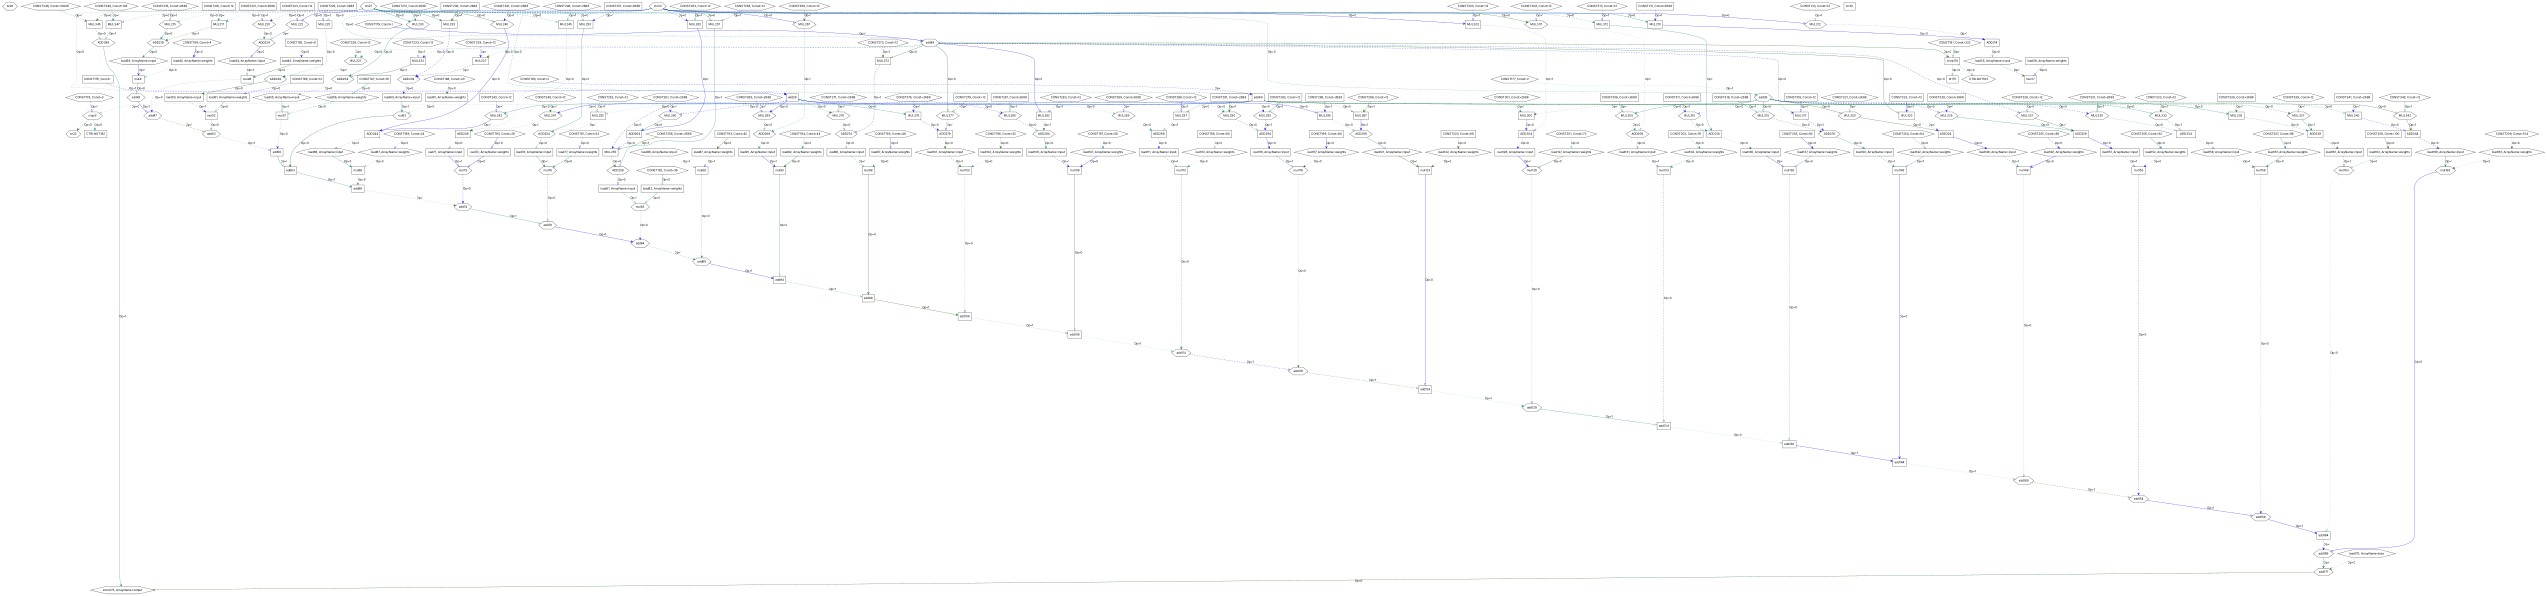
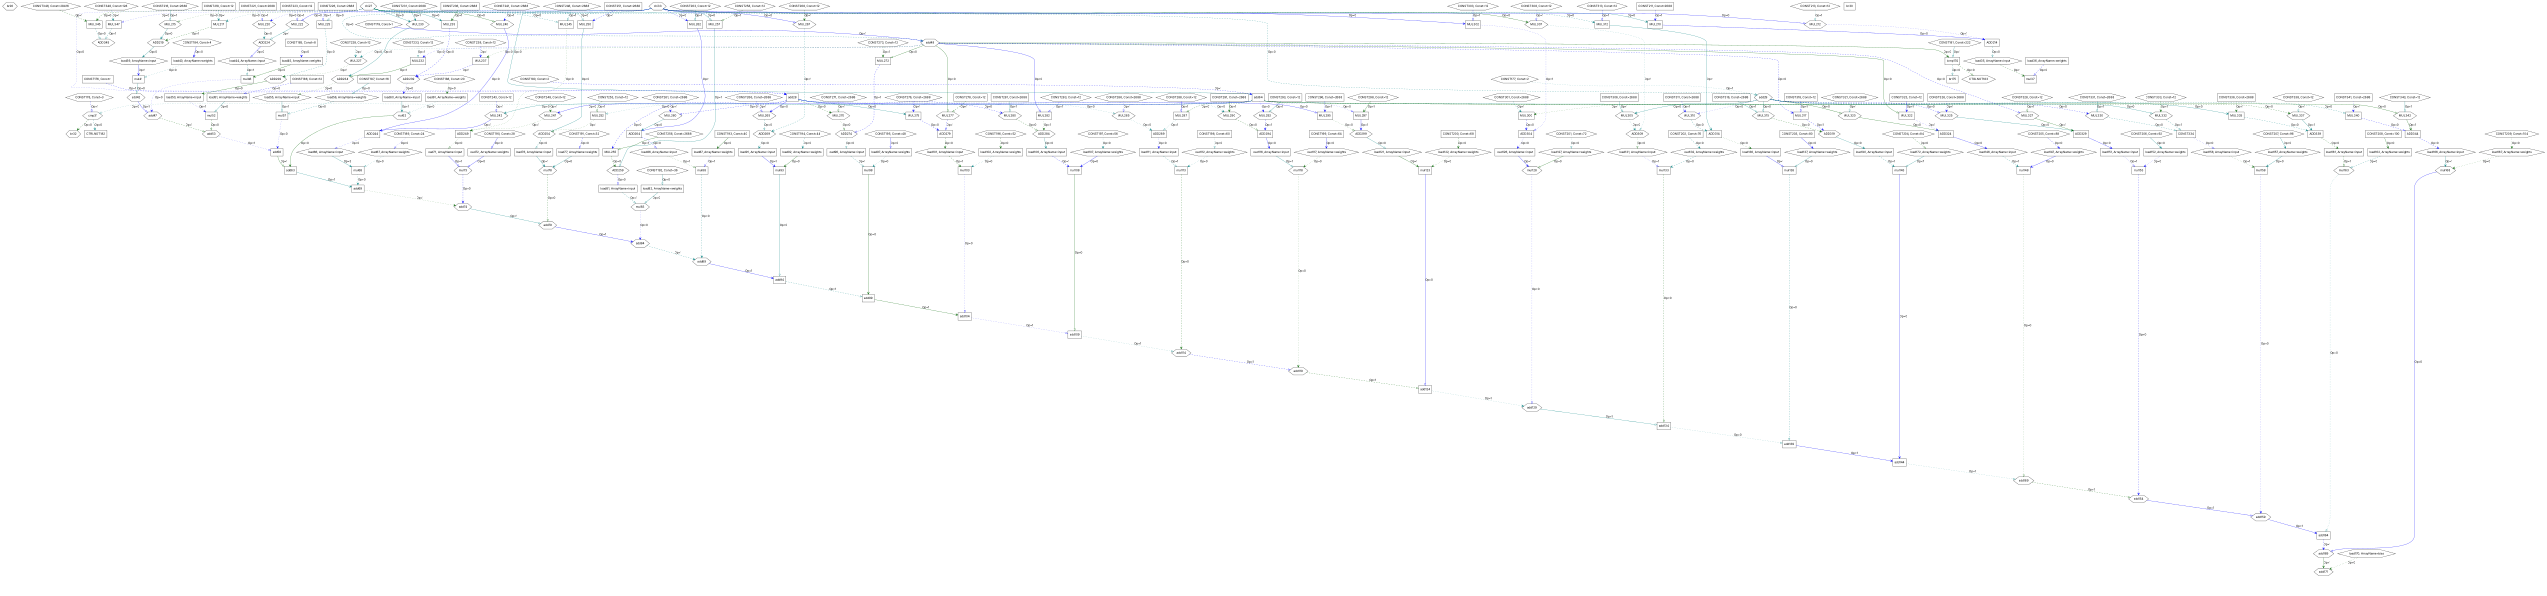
edge "phi33" -> "add64": style dashed -> solid
node "ADD334": label "ADD334" -> "CONST334"
edge "ADD264" -> "MUL255": now "ADD264" -> "load86, ArrayName=input"
node "load142, ArrayName=weights": label "load142, ArrayName=weights" -> "load172, ArrayName=weights"
node "store173, ArrayName=output": removed
